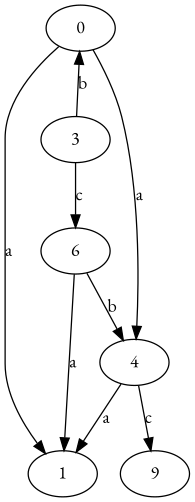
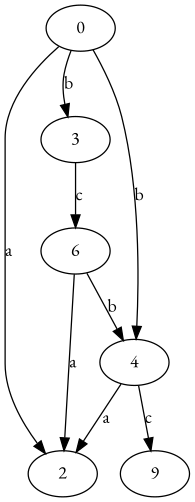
edge "3" -> "0": reversed
edge "0" -> "4": label "a" -> "b"
node "1": label "1" -> "2"
